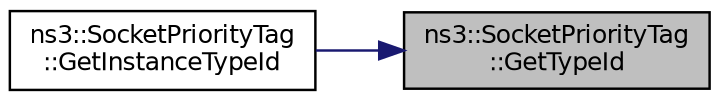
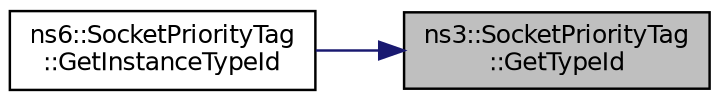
node "ns3::SocketPriorityTag ::GetInstanceTypeId": label "ns3::SocketPriorityTag ::GetInstanceTypeId" -> "ns6::SocketPriorityTag ::GetInstanceTypeId"
